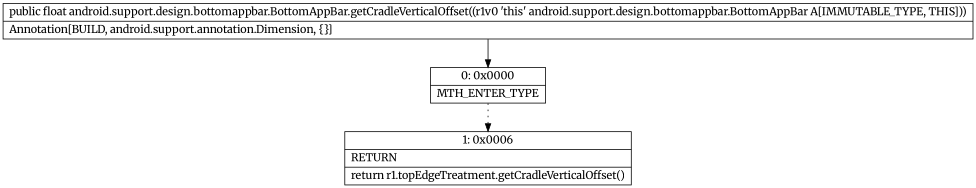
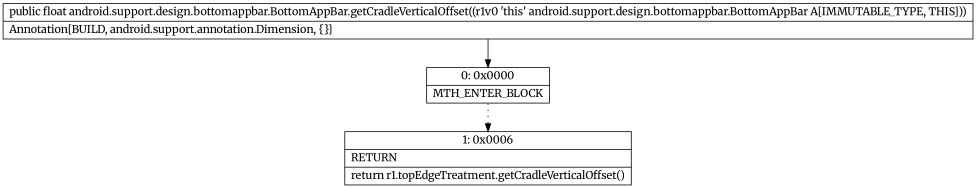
node "0: 0x0000": text "MTH_ENTER_TYPE" -> "MTH_ENTER_BLOCK"
